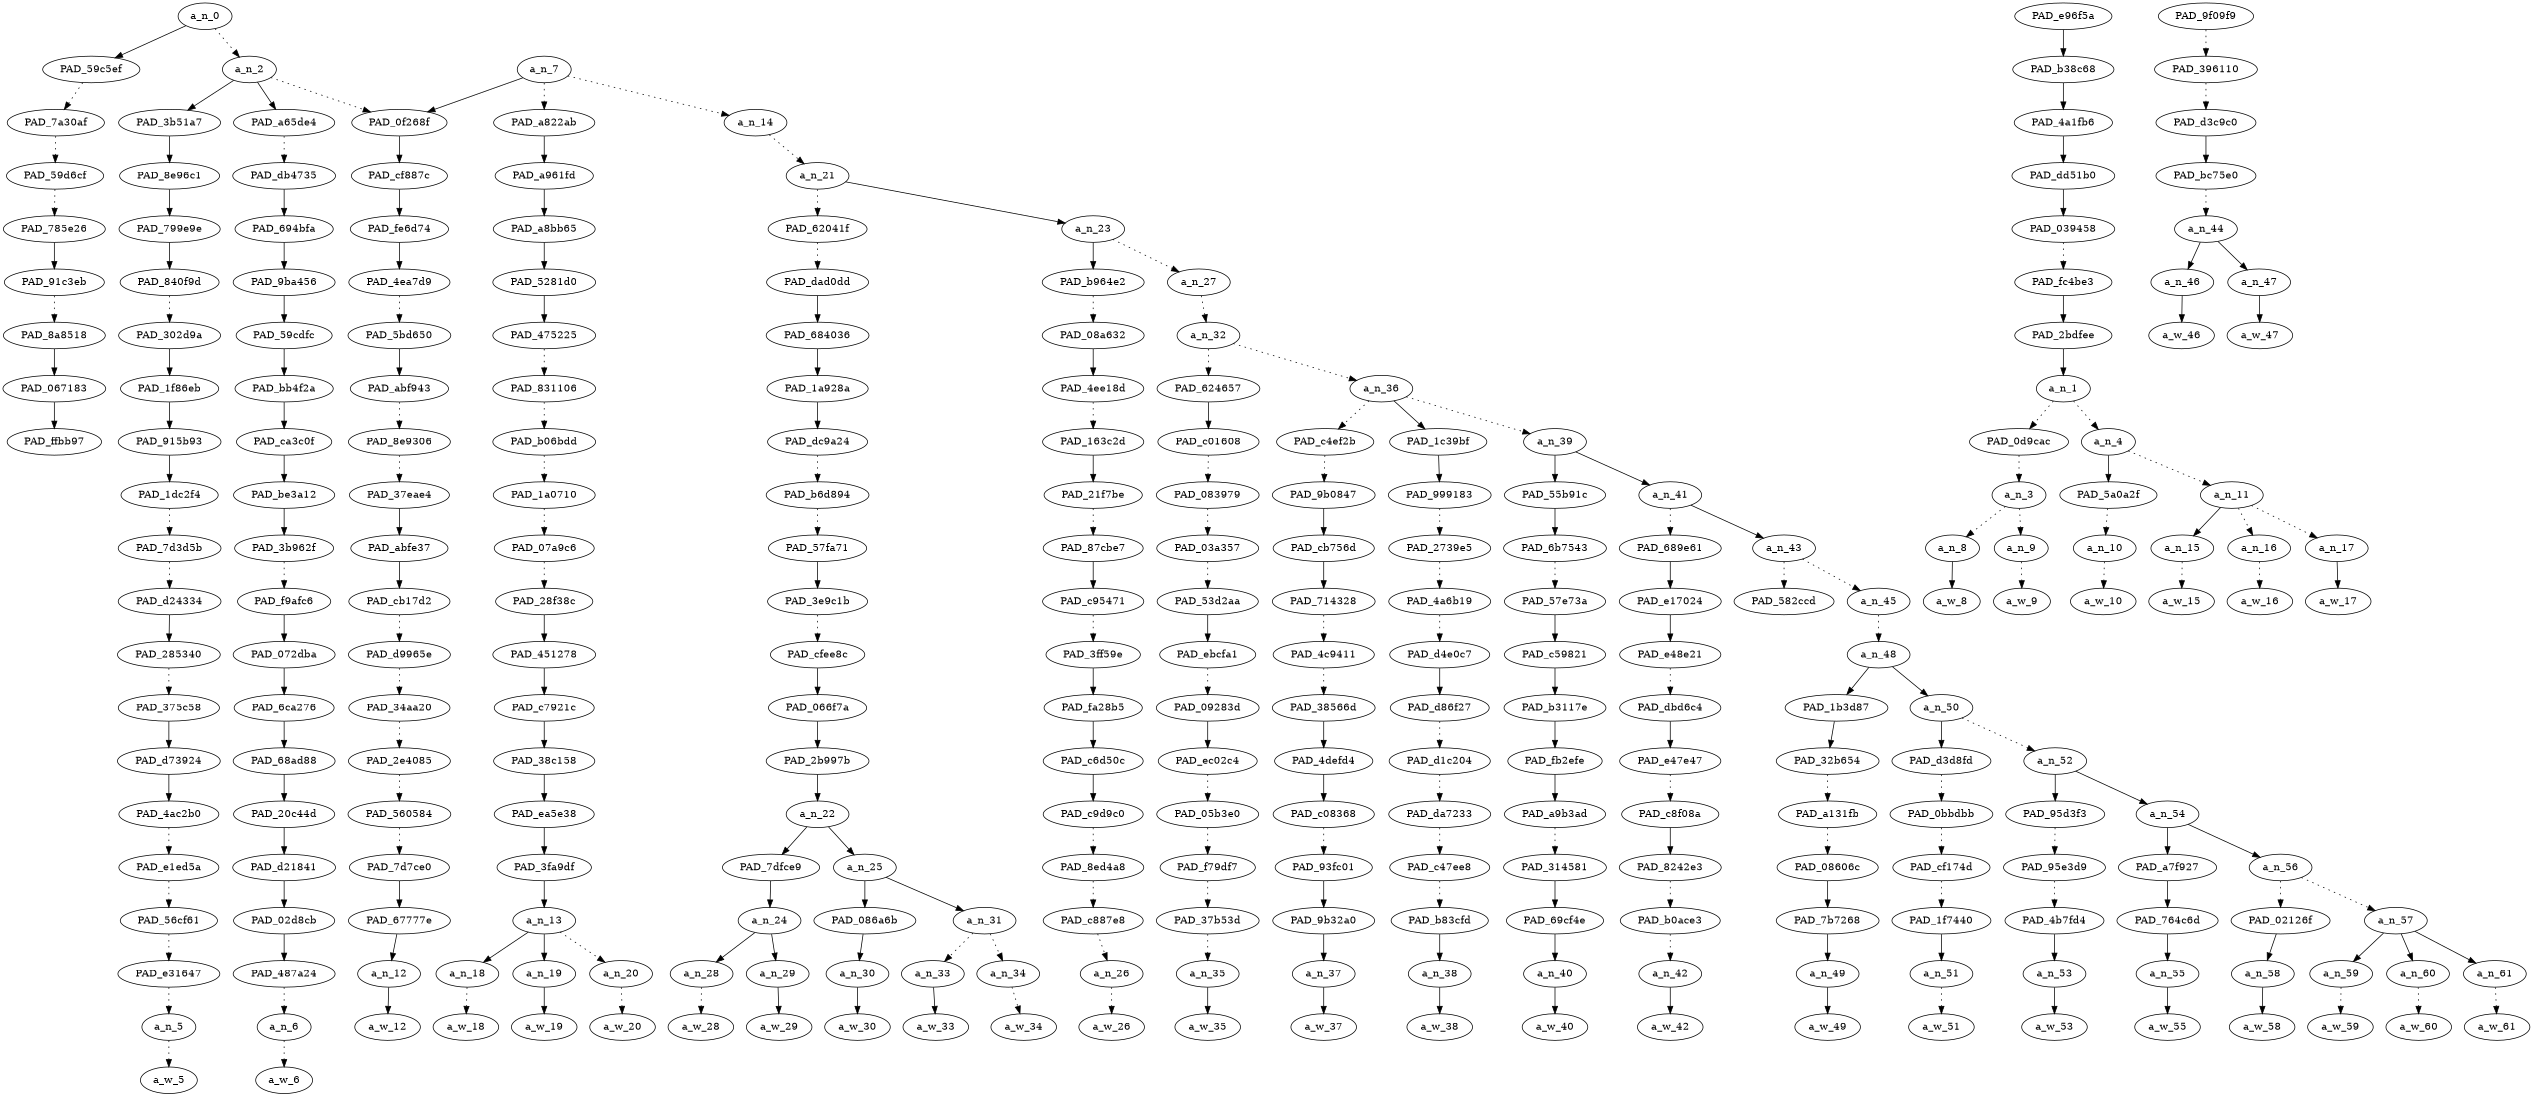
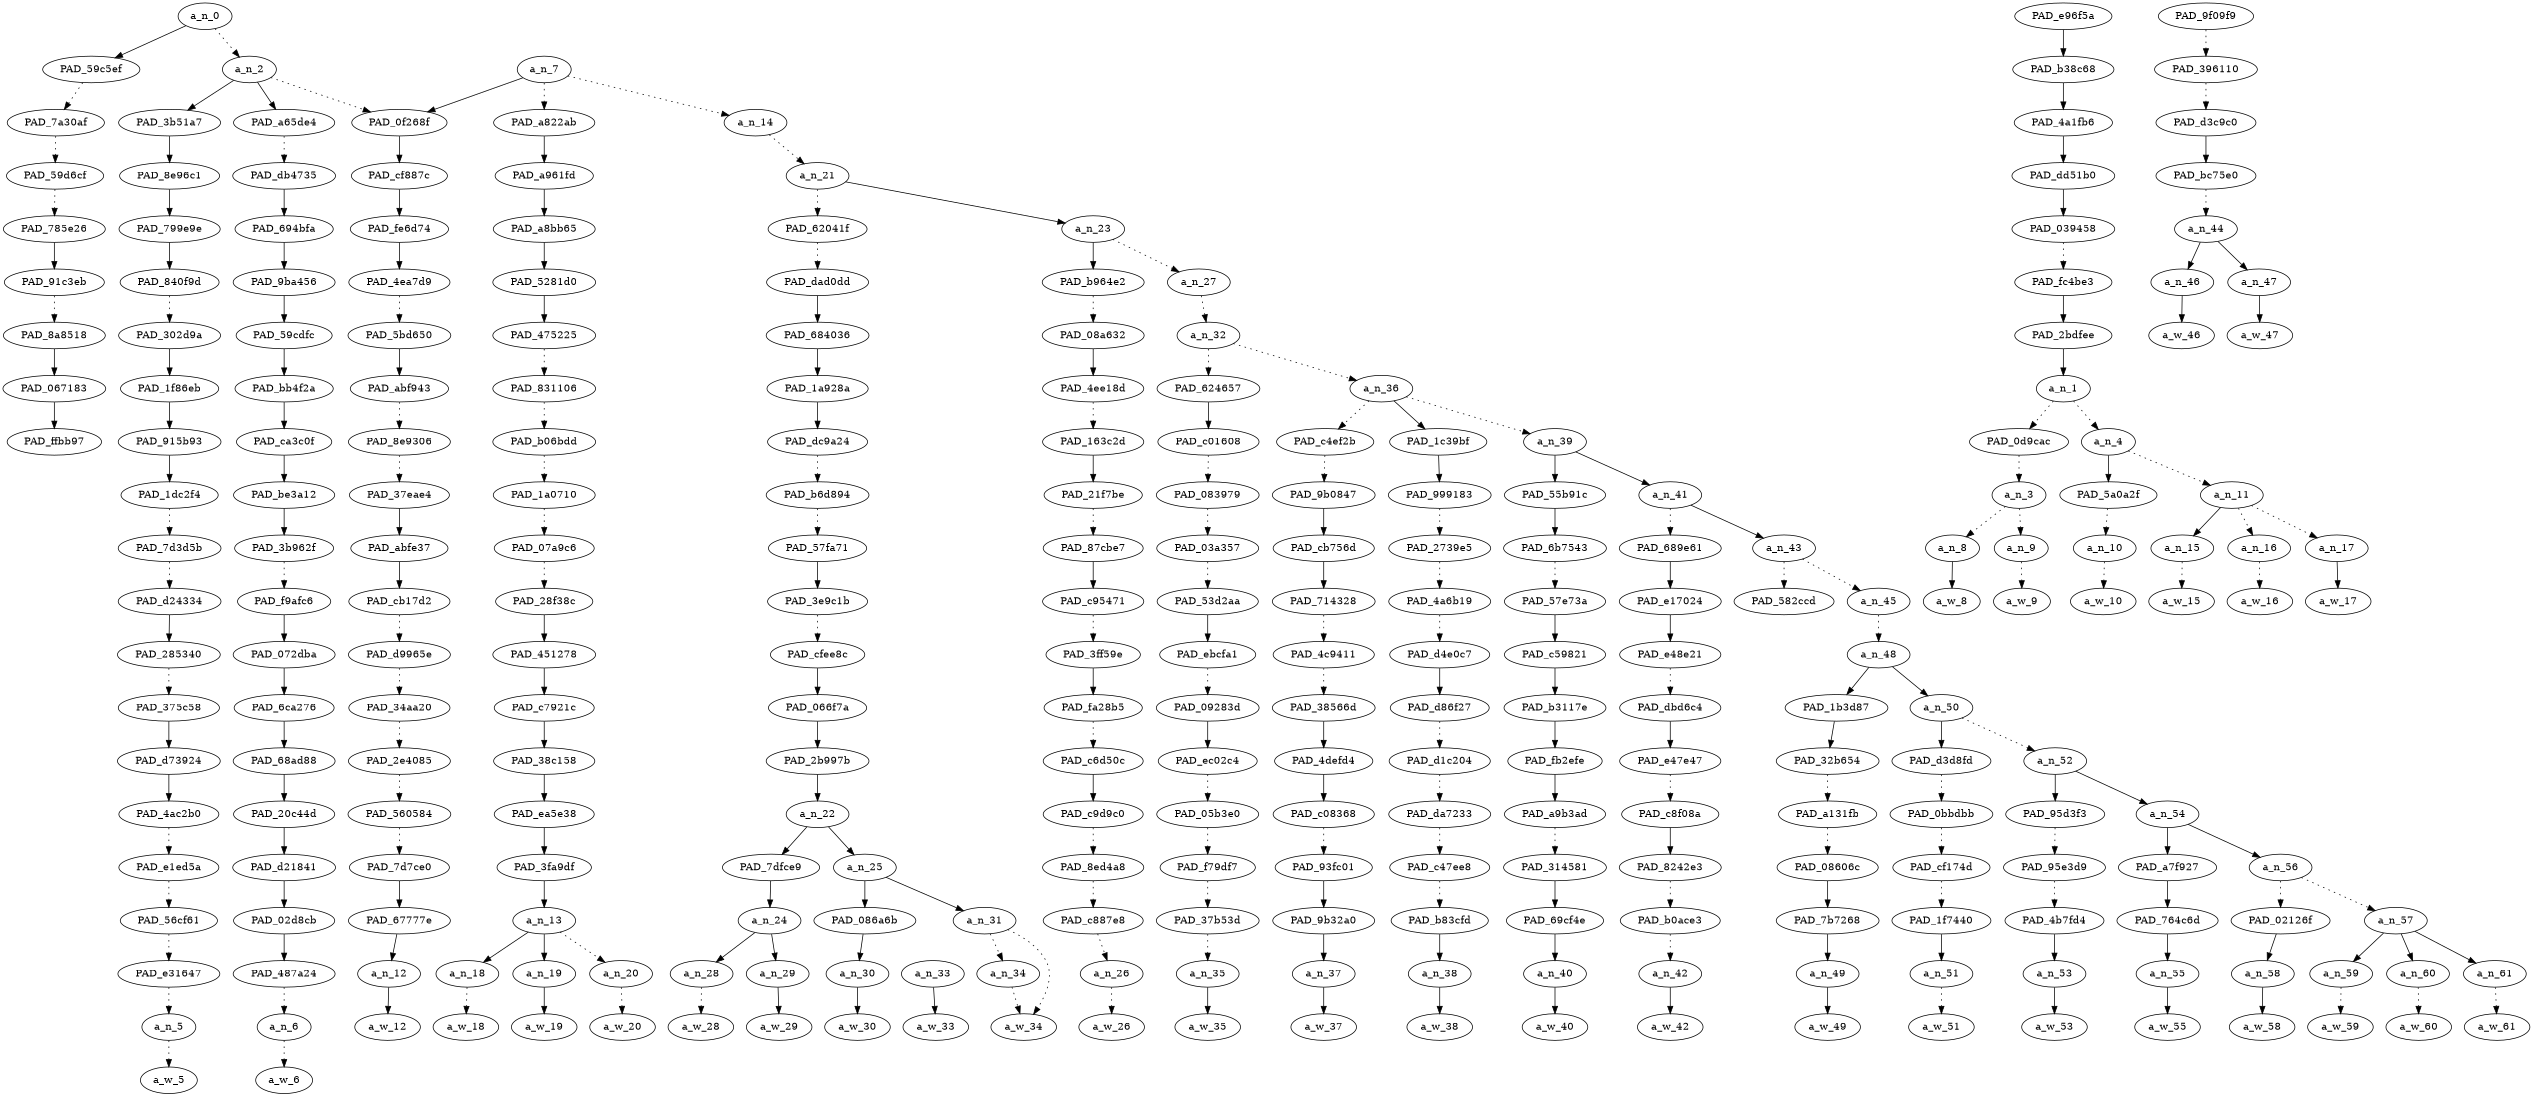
edge "PAD_fa28b5" -> "PAD_c6d50c": style solid -> dotted
edge "a_n_31" -> "a_n_33": now "a_n_31" -> "a_w_34"
